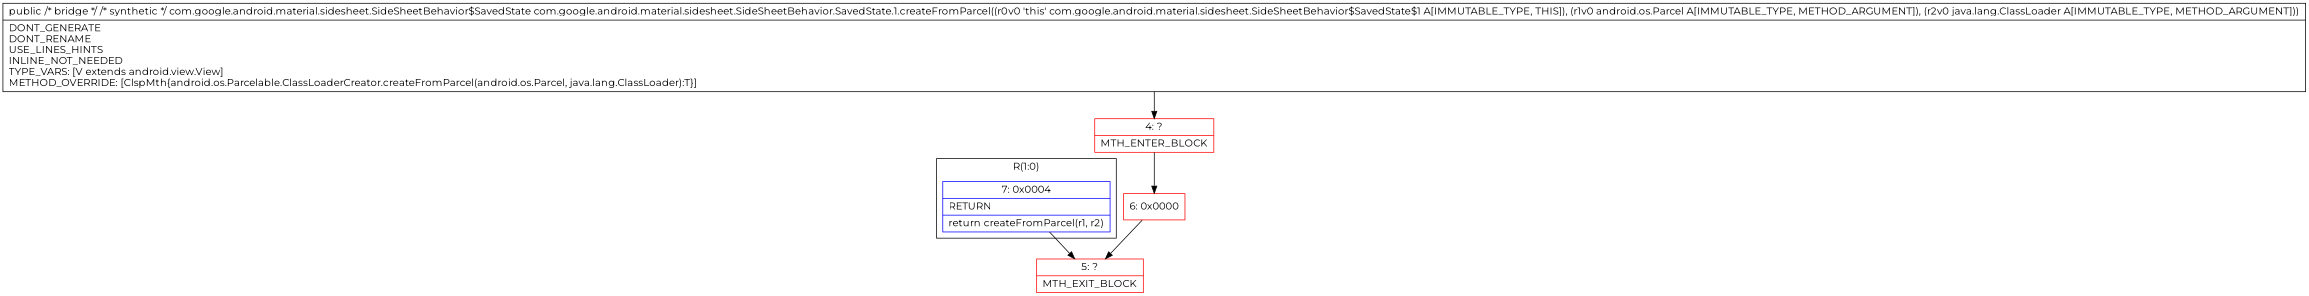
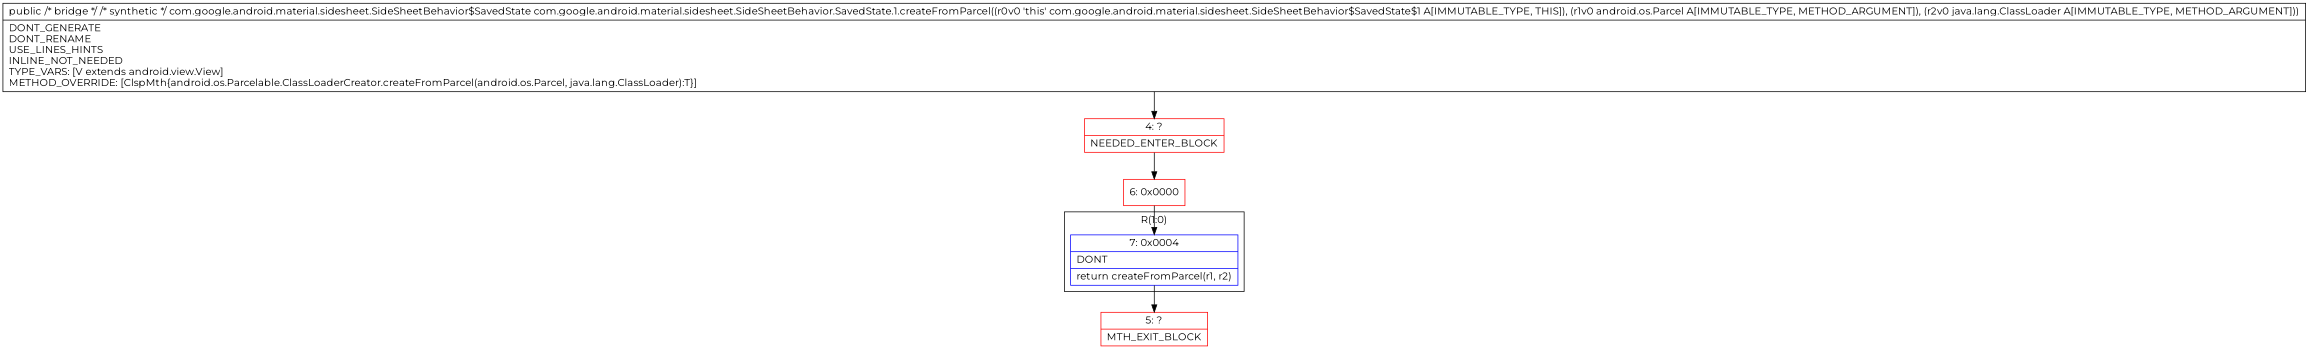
node "4: ?": text "MTH_ENTER_BLOCK" -> "NEEDED_ENTER_BLOCK"
node "7: 0x0004": text "RETURN" -> "DONT"
edge "6: 0x0000" -> "5: ?": now "6: 0x0000" -> "7: 0x0004"
